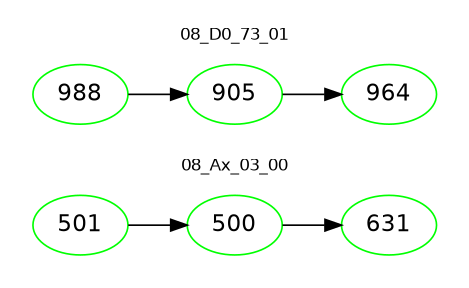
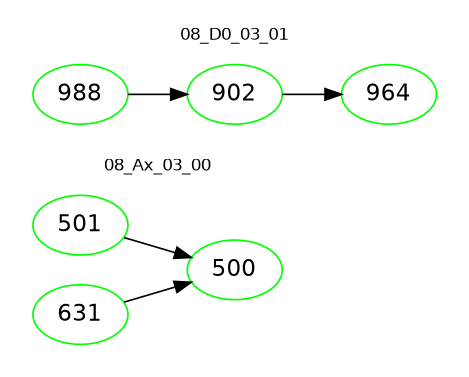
cluster "08_D0_73_01": label "08_D0_73_01" -> "08_D0_03_01"
node "905": label "905" -> "902"
edge "500" -> "631": reversed
